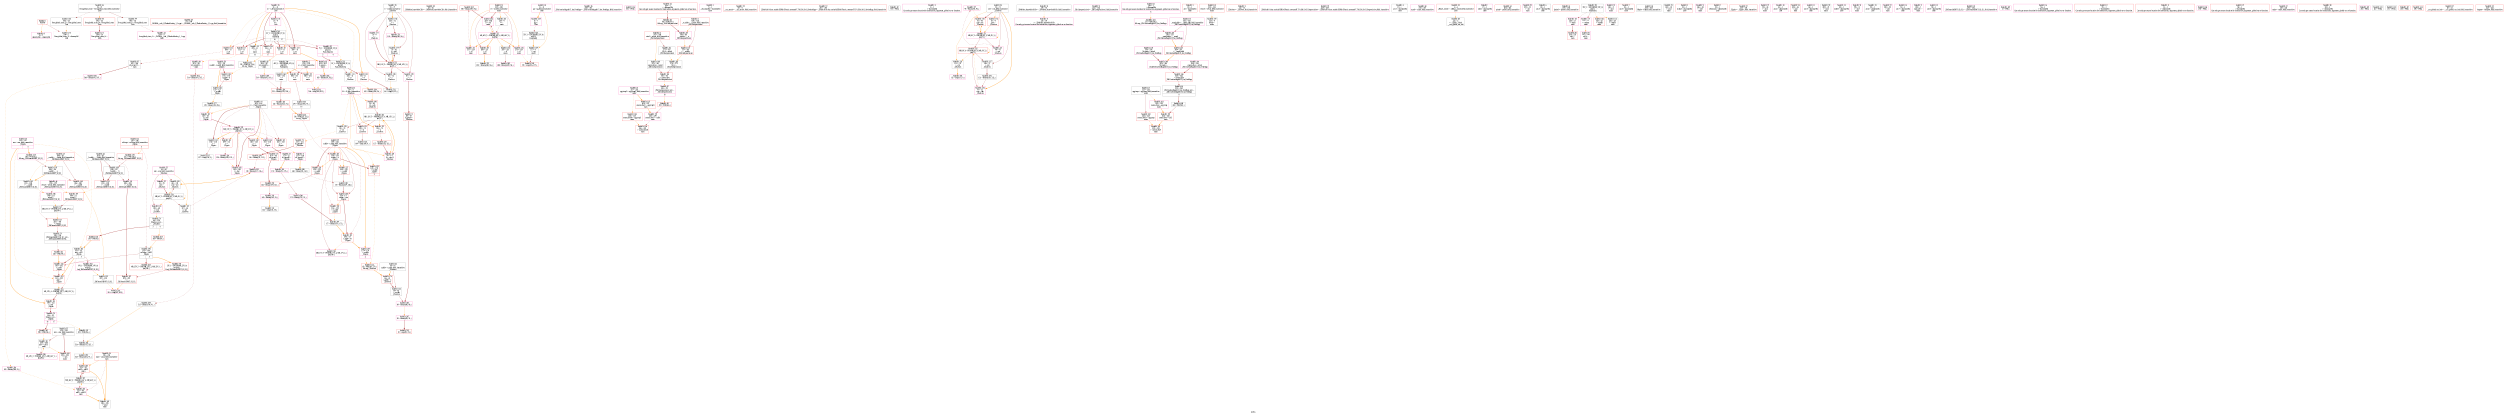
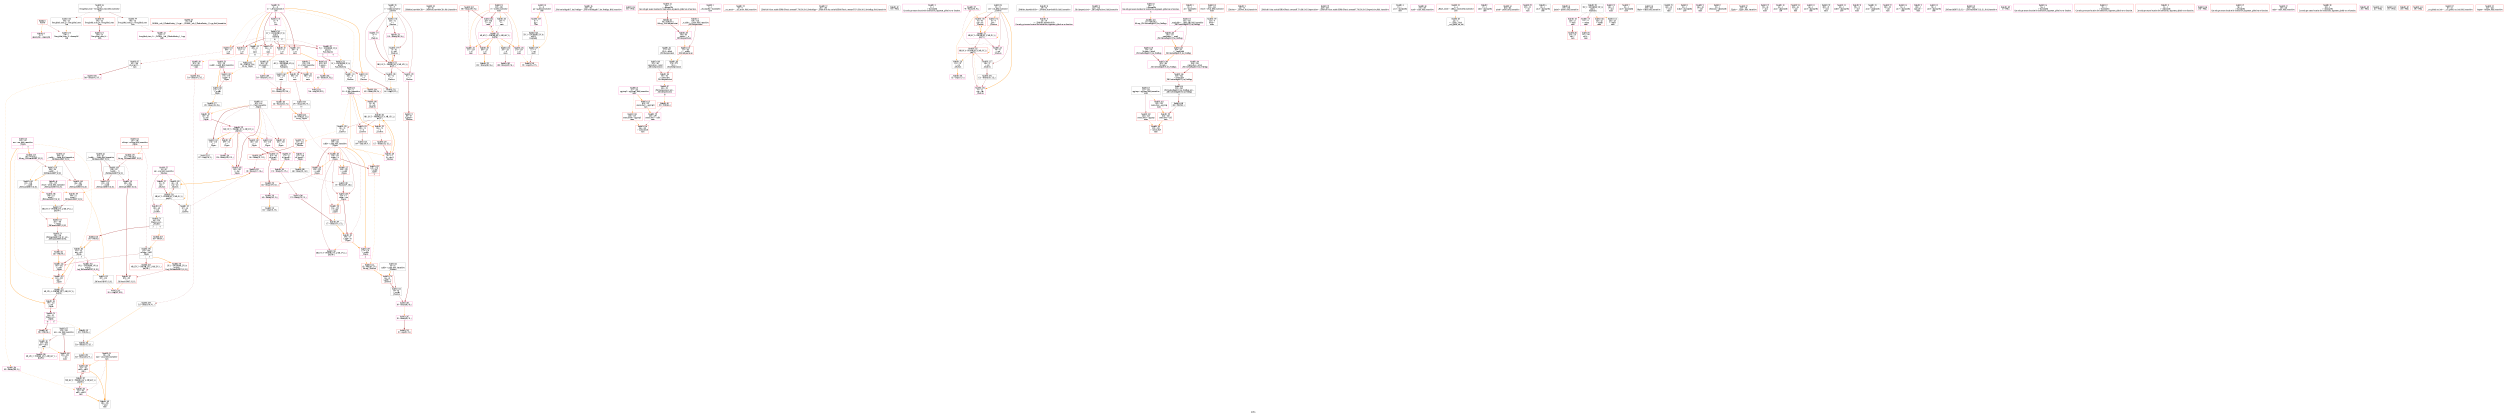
node "NodeID: 66": removed
node "NodeID: 206": text "_NodeID11setiosflagsSt13_Ios_Fmtflags" -> "_ZSt11setiosflagsSt13_Ios_Fmtflags"
